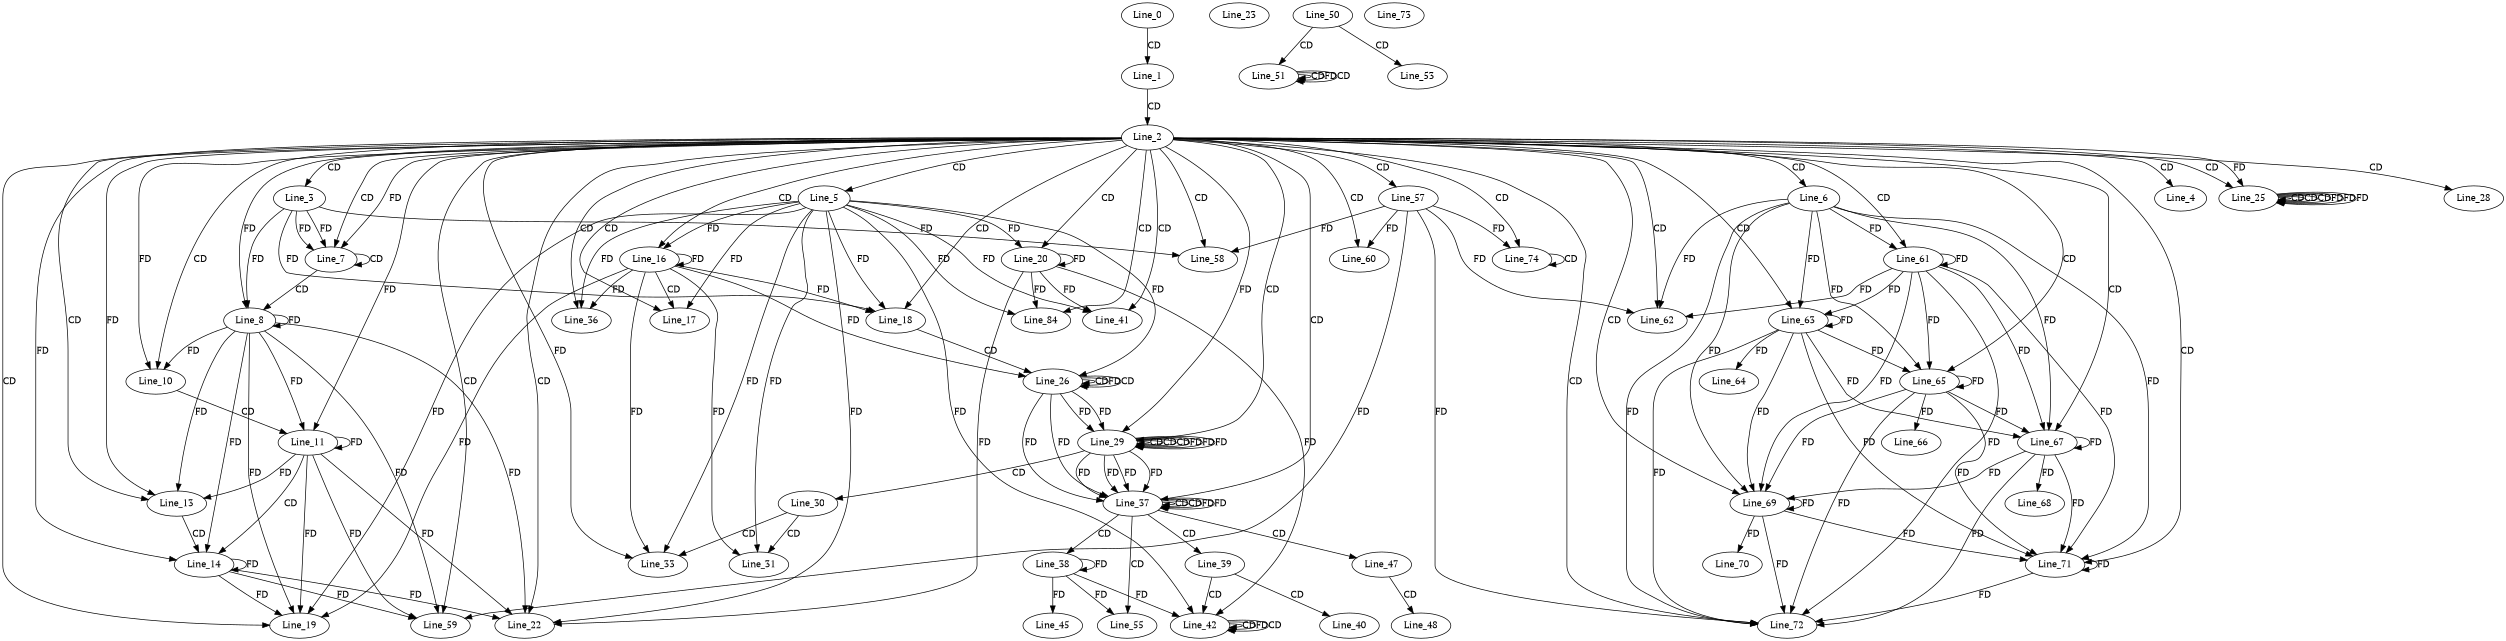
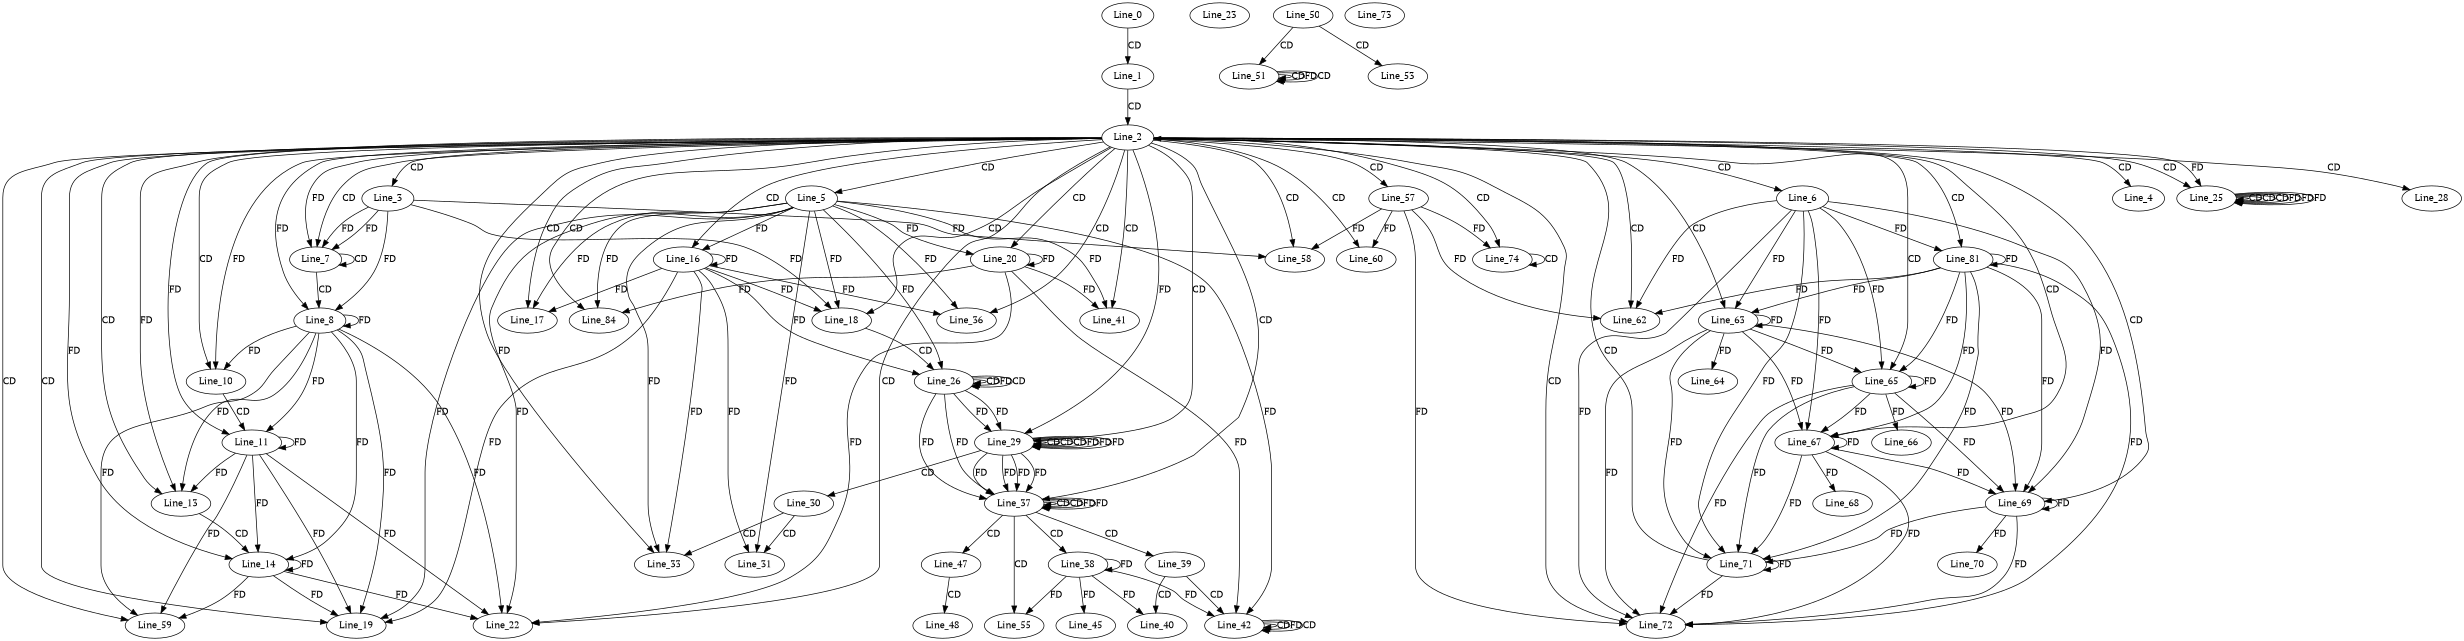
edge "Line_2" -> "Line_71": reversed
node "Line_61": label "Line_61" -> "Line_81"
edge "Line_16" -> "Line_17": label "CD" -> "FD"
edge "Line_11" -> "Line_14": label "CD" -> "FD"
edge "Line_57" -> "Line_59": removed, label "FD"
edge "Line_38" -> "Line_40": added, label "FD"
